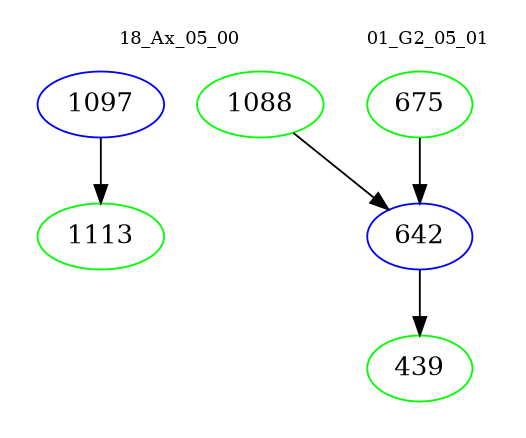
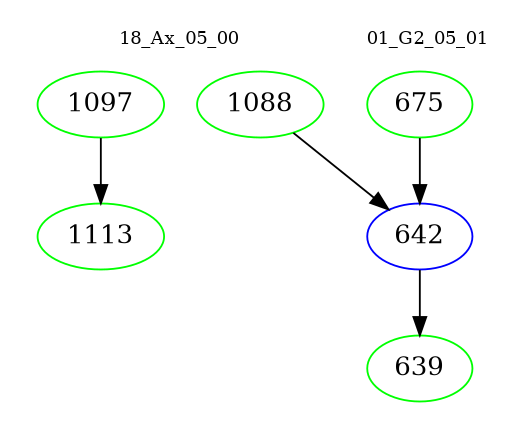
node "1097": color blue -> green
node "439": label "439" -> "639"
